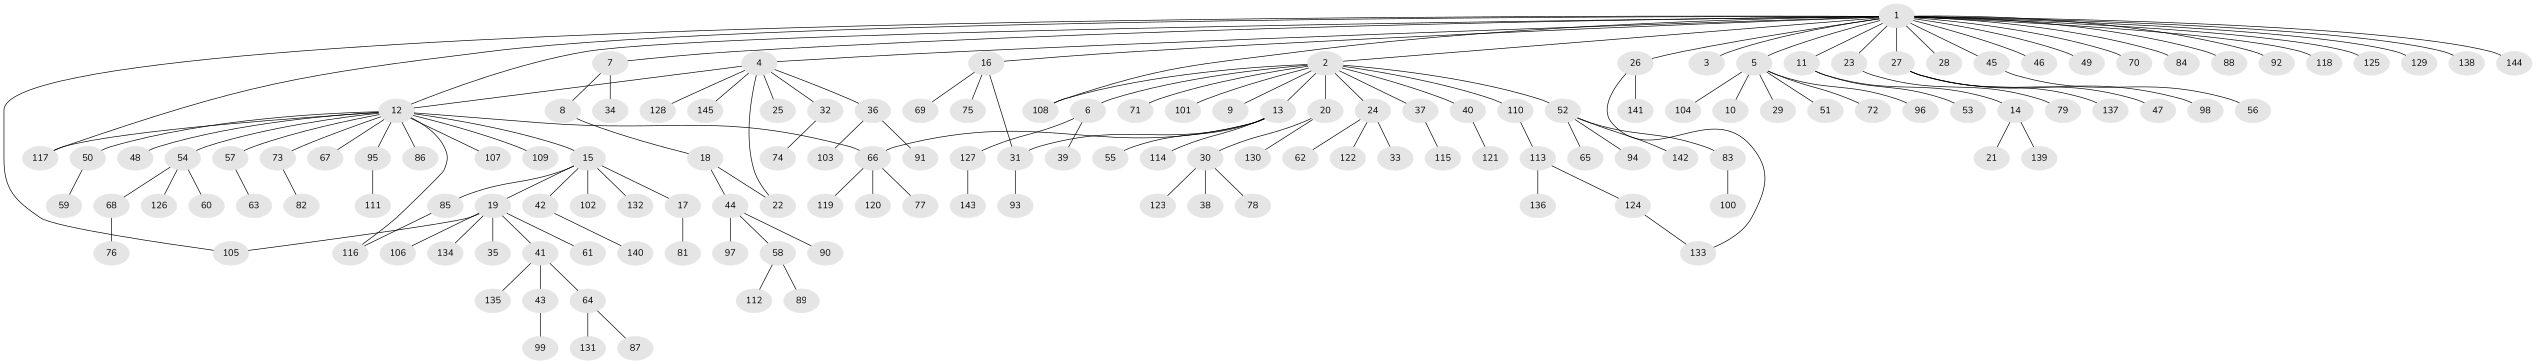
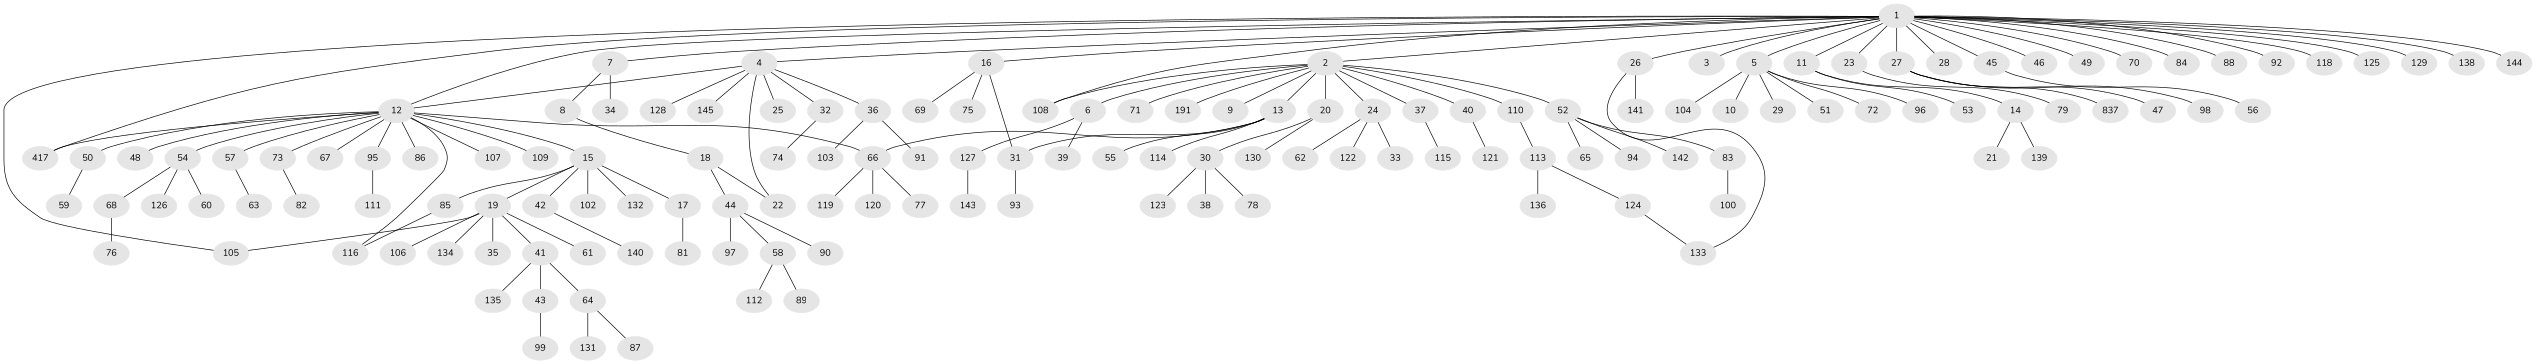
node "101": label "101" -> "191"
node "137": label "137" -> "837"
node "117": label "117" -> "417"
